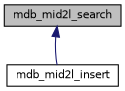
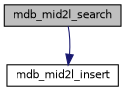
edge "mdb_mid2l_insert" -> "mdb_mid2l_search": reversed
